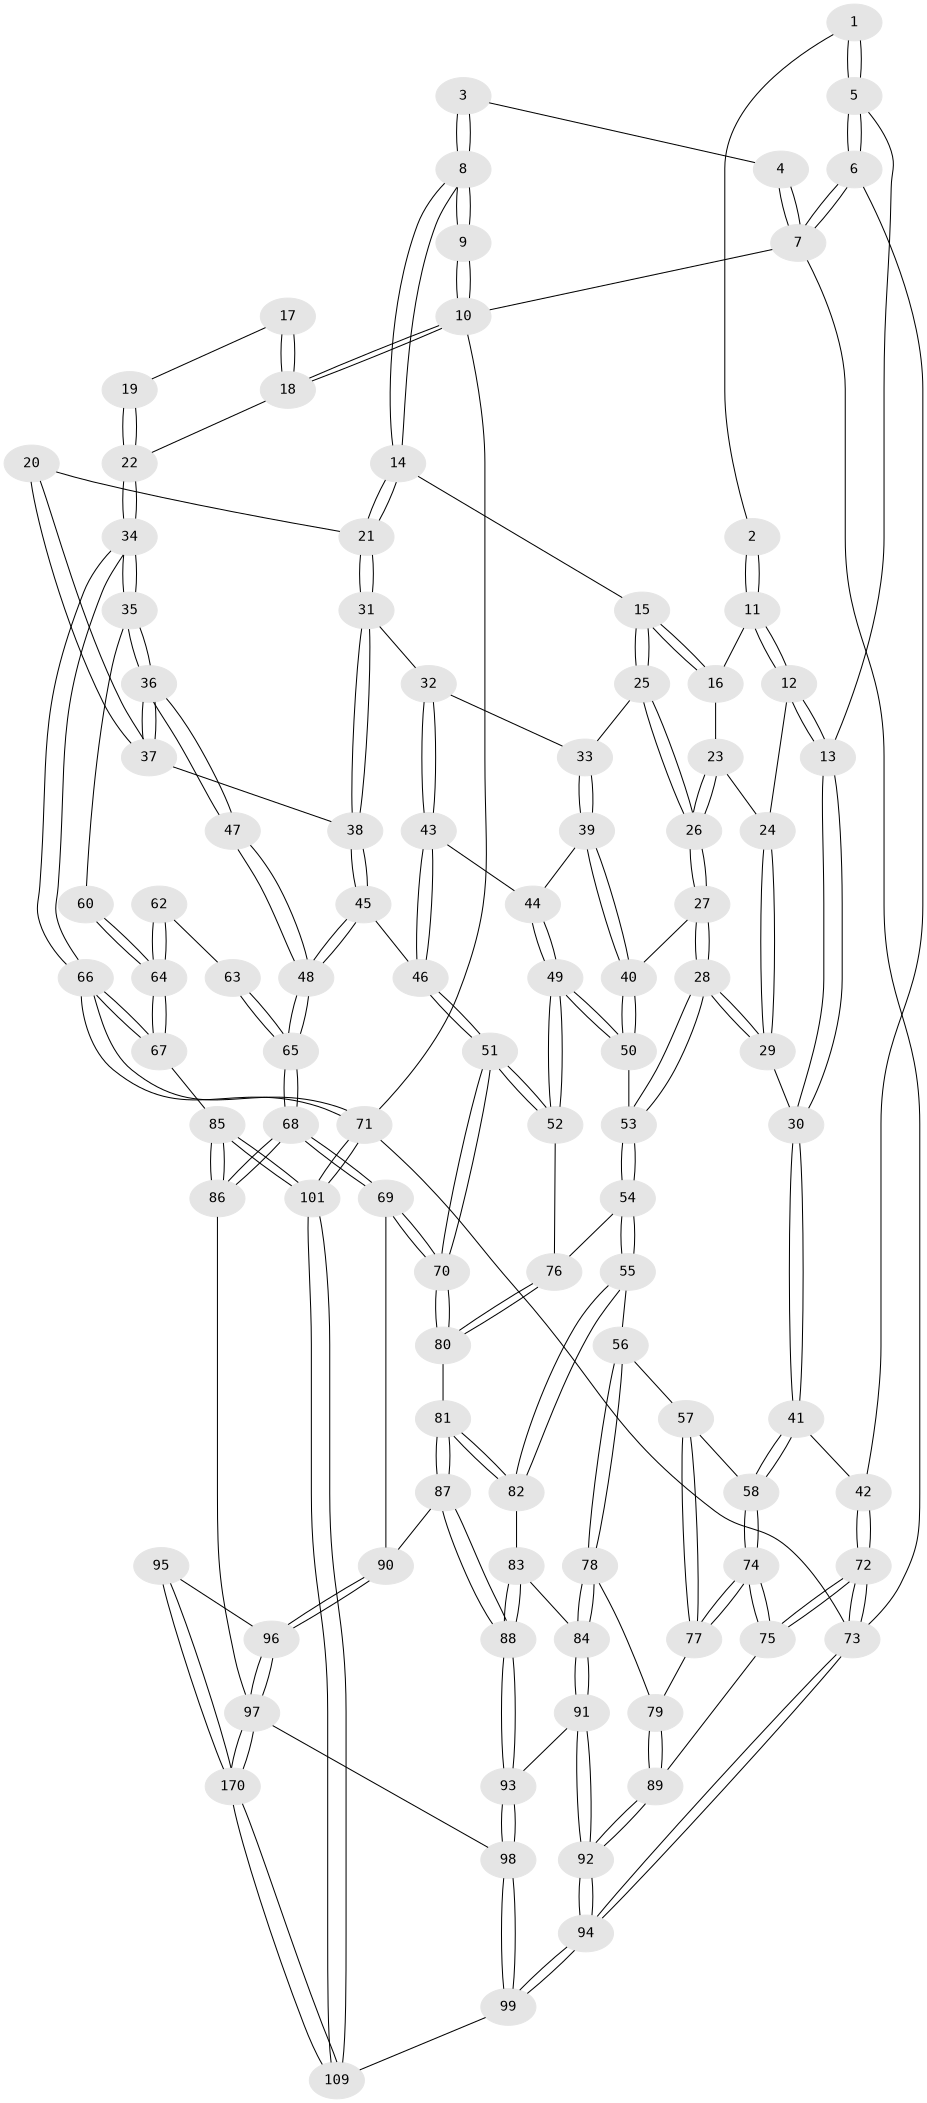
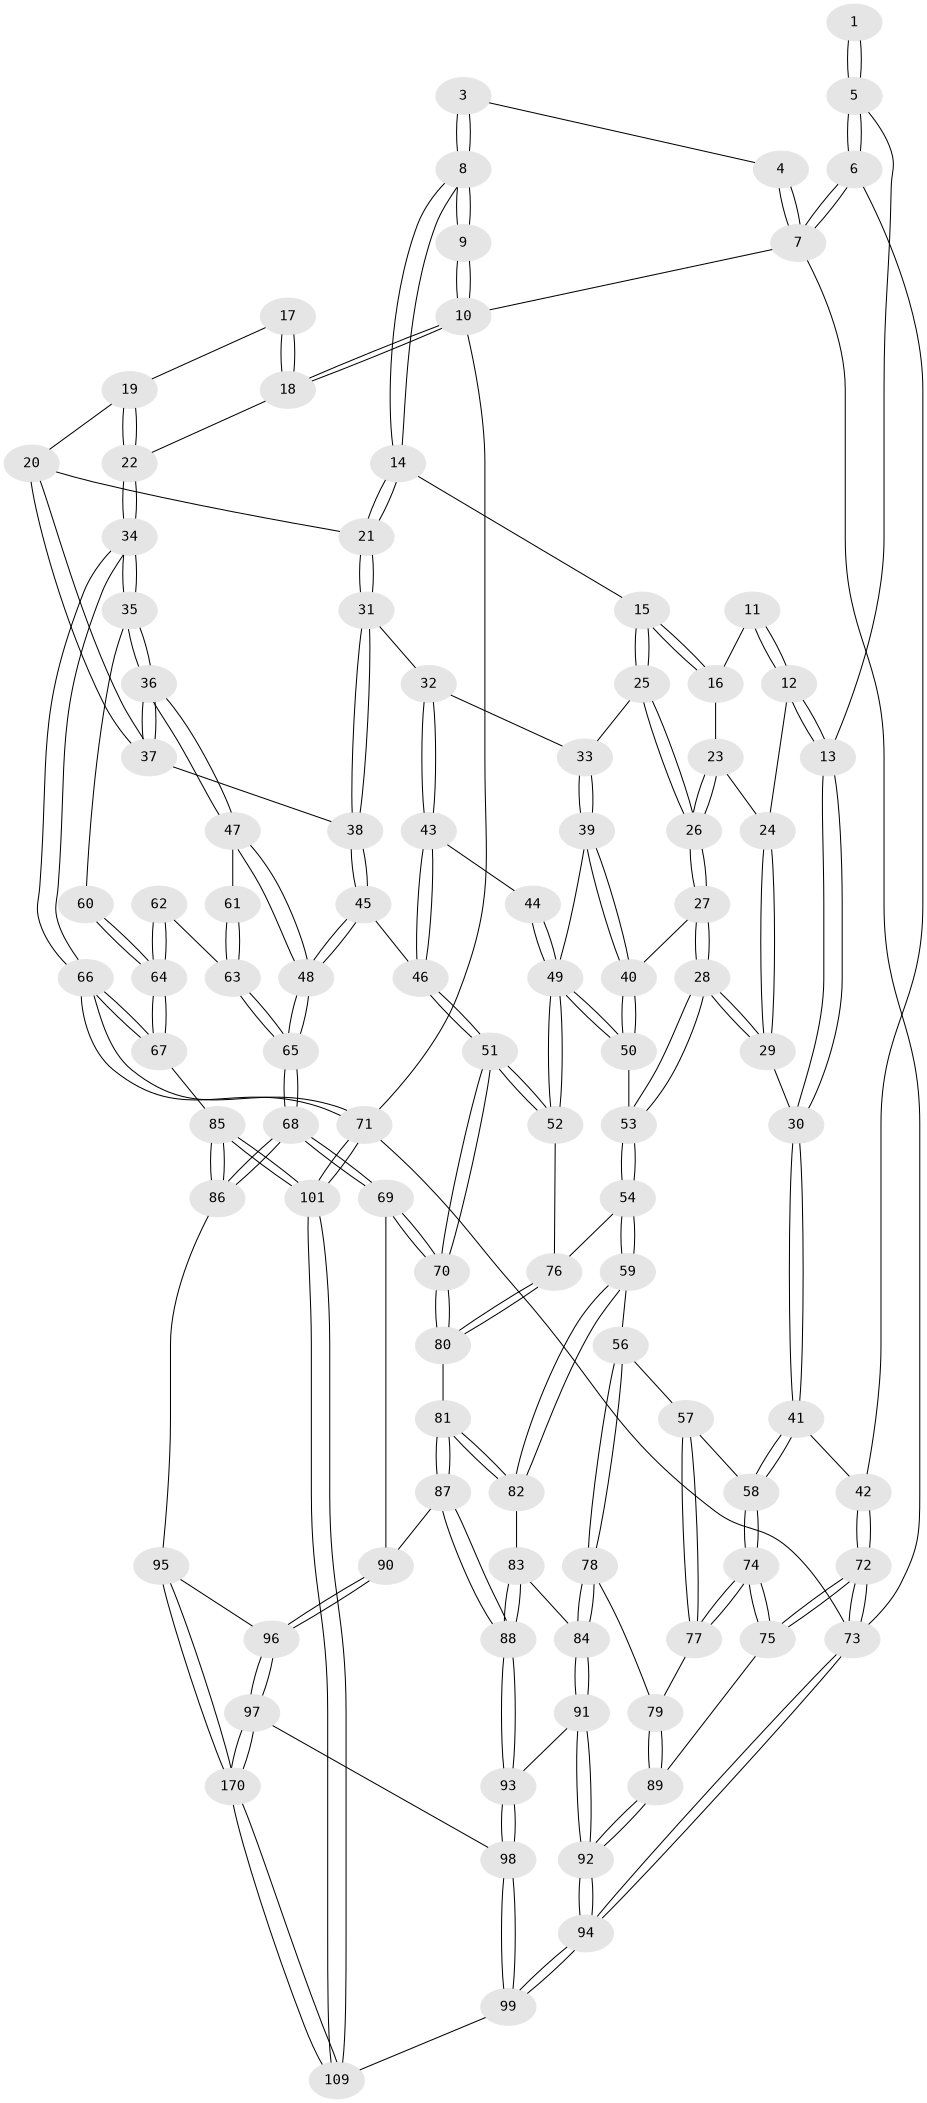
edge "19" -- "20": added
node "2": removed
edge "39" -- "44": now "39" -- "49"
node "61": added
node "55": label "55" -> "59"
edge "86" -- "97": now "86" -- "95"
